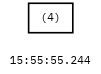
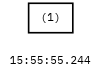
node "(4)": label "(4)" -> "(1)"
